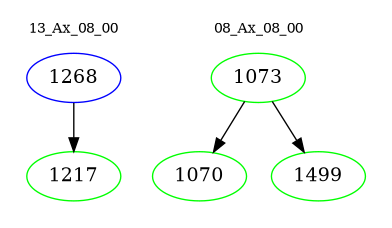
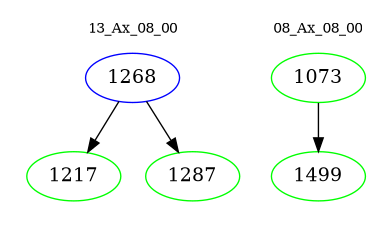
node "1287": added
node "1070": removed
